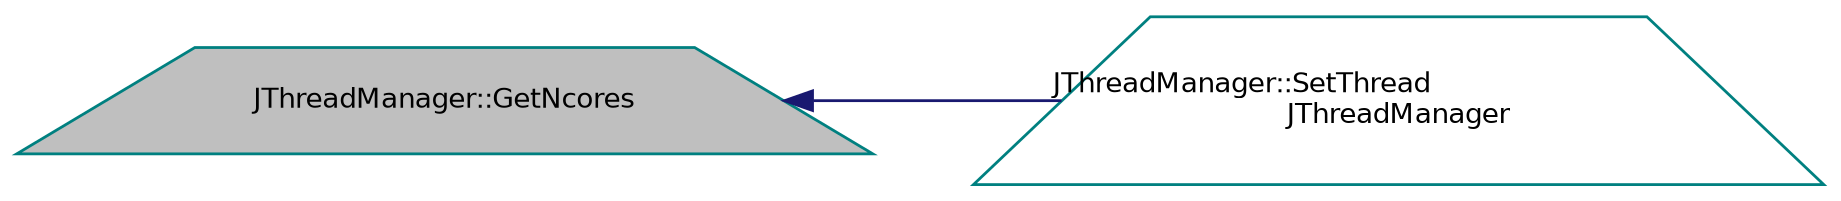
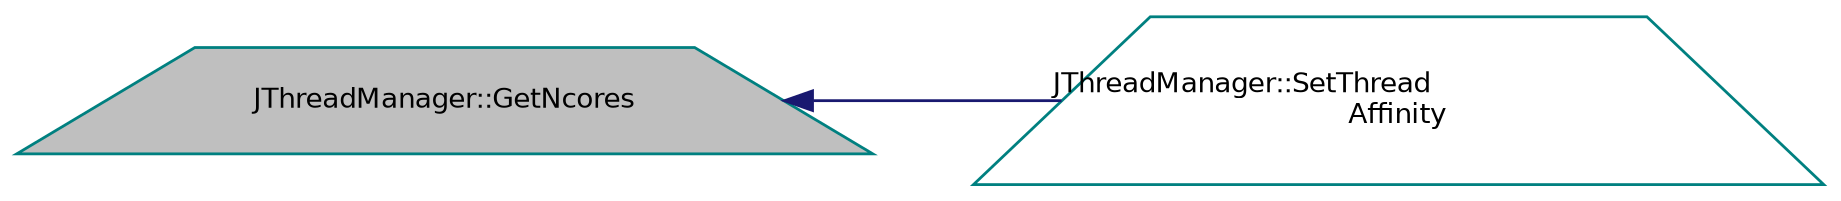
node "JThreadManager::SetThread JThreadManager": label "JThreadManager::SetThread JThreadManager" -> "JThreadManager::SetThread Affinity"
